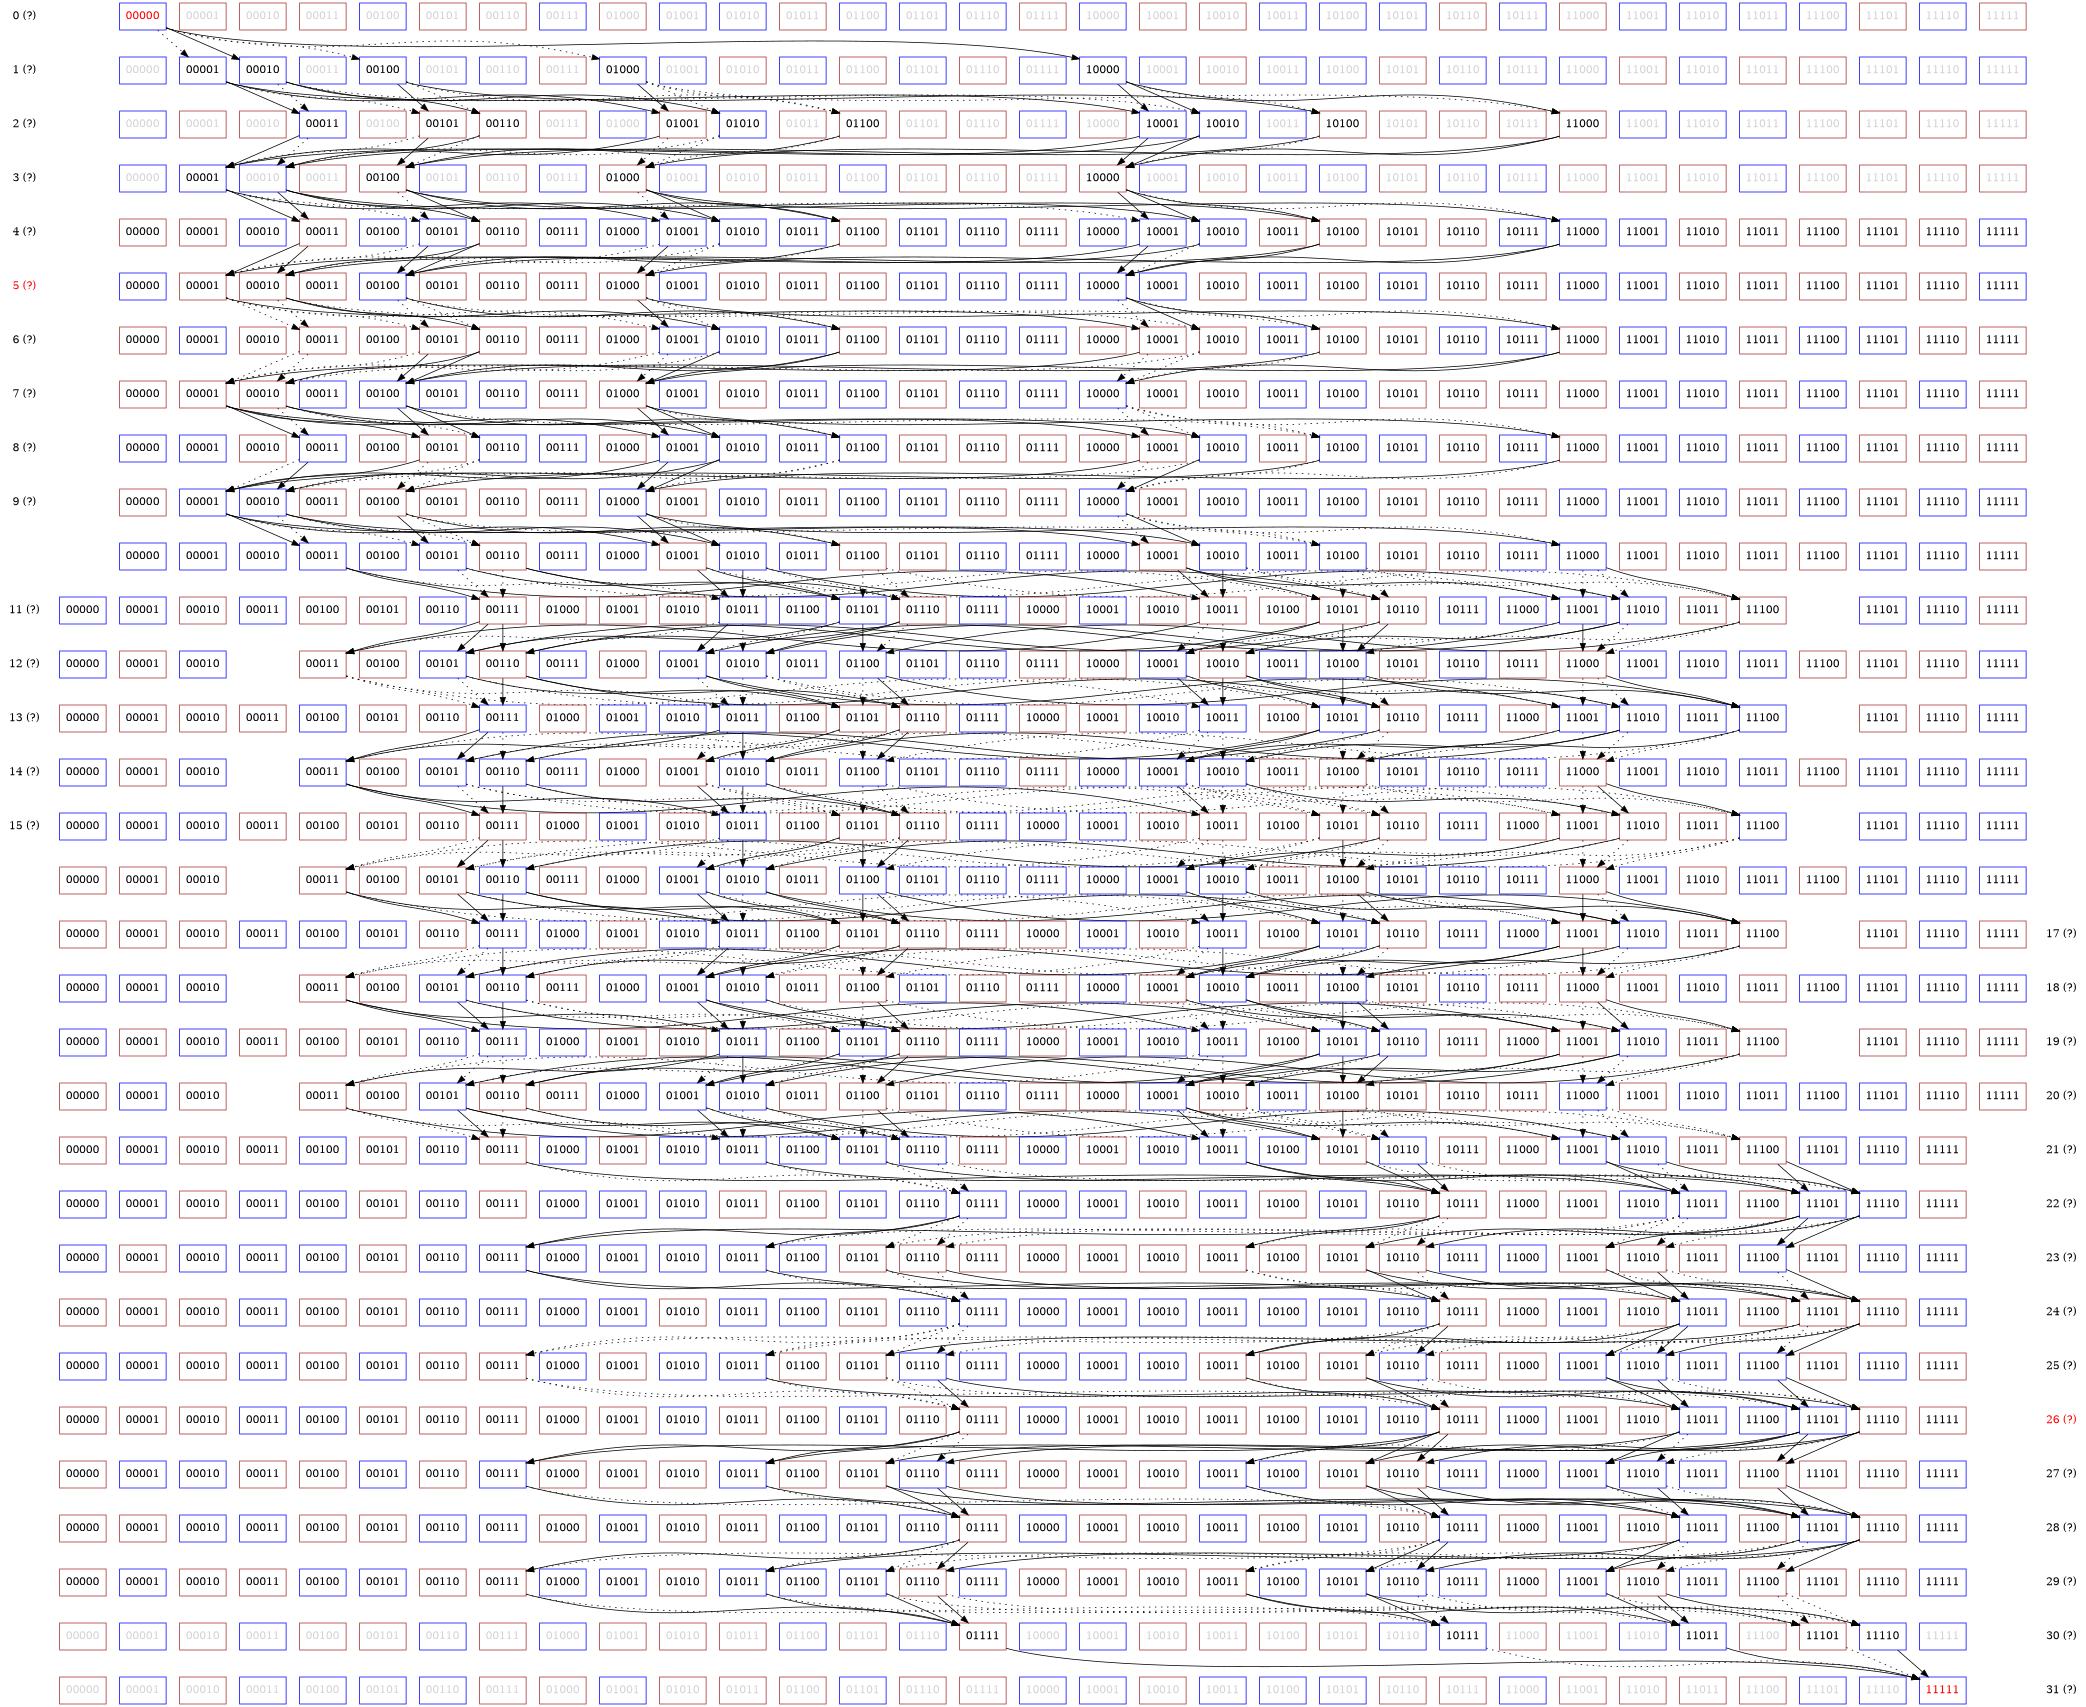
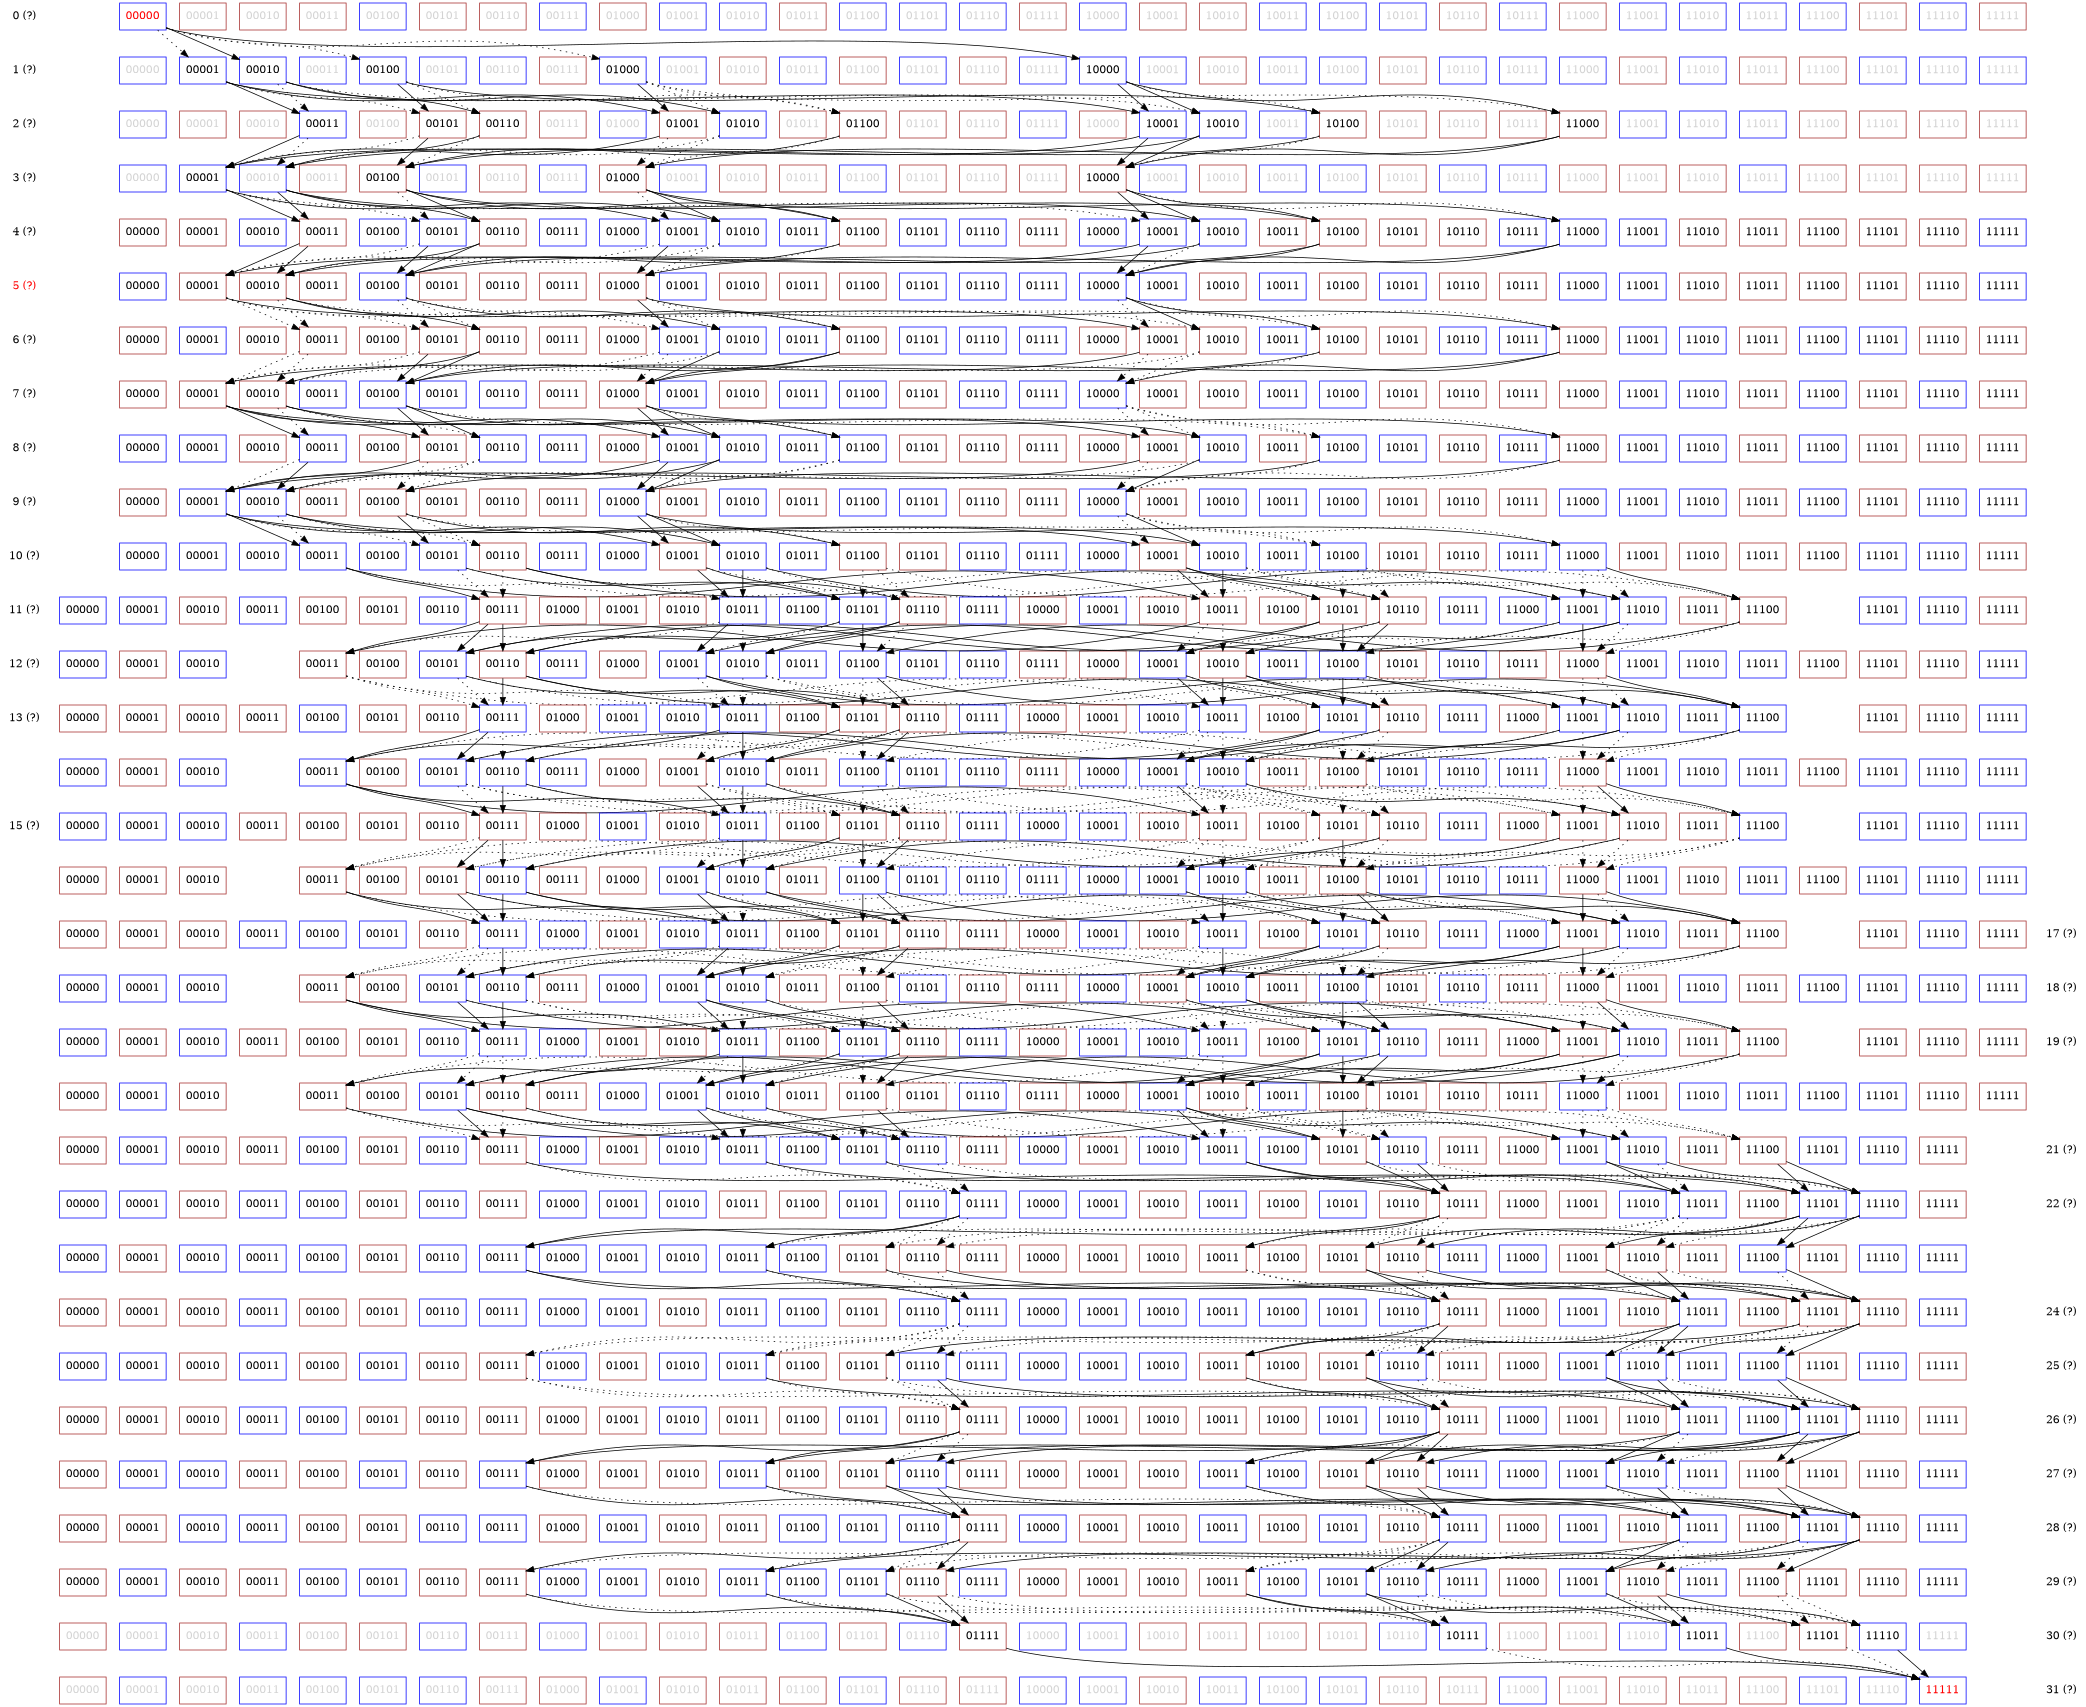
node "10 (?)": added
node "14 (?)": removed
node "20 (?)": removed
node "23 (?)": removed
node "26 (?)": fontcolor red -> black
